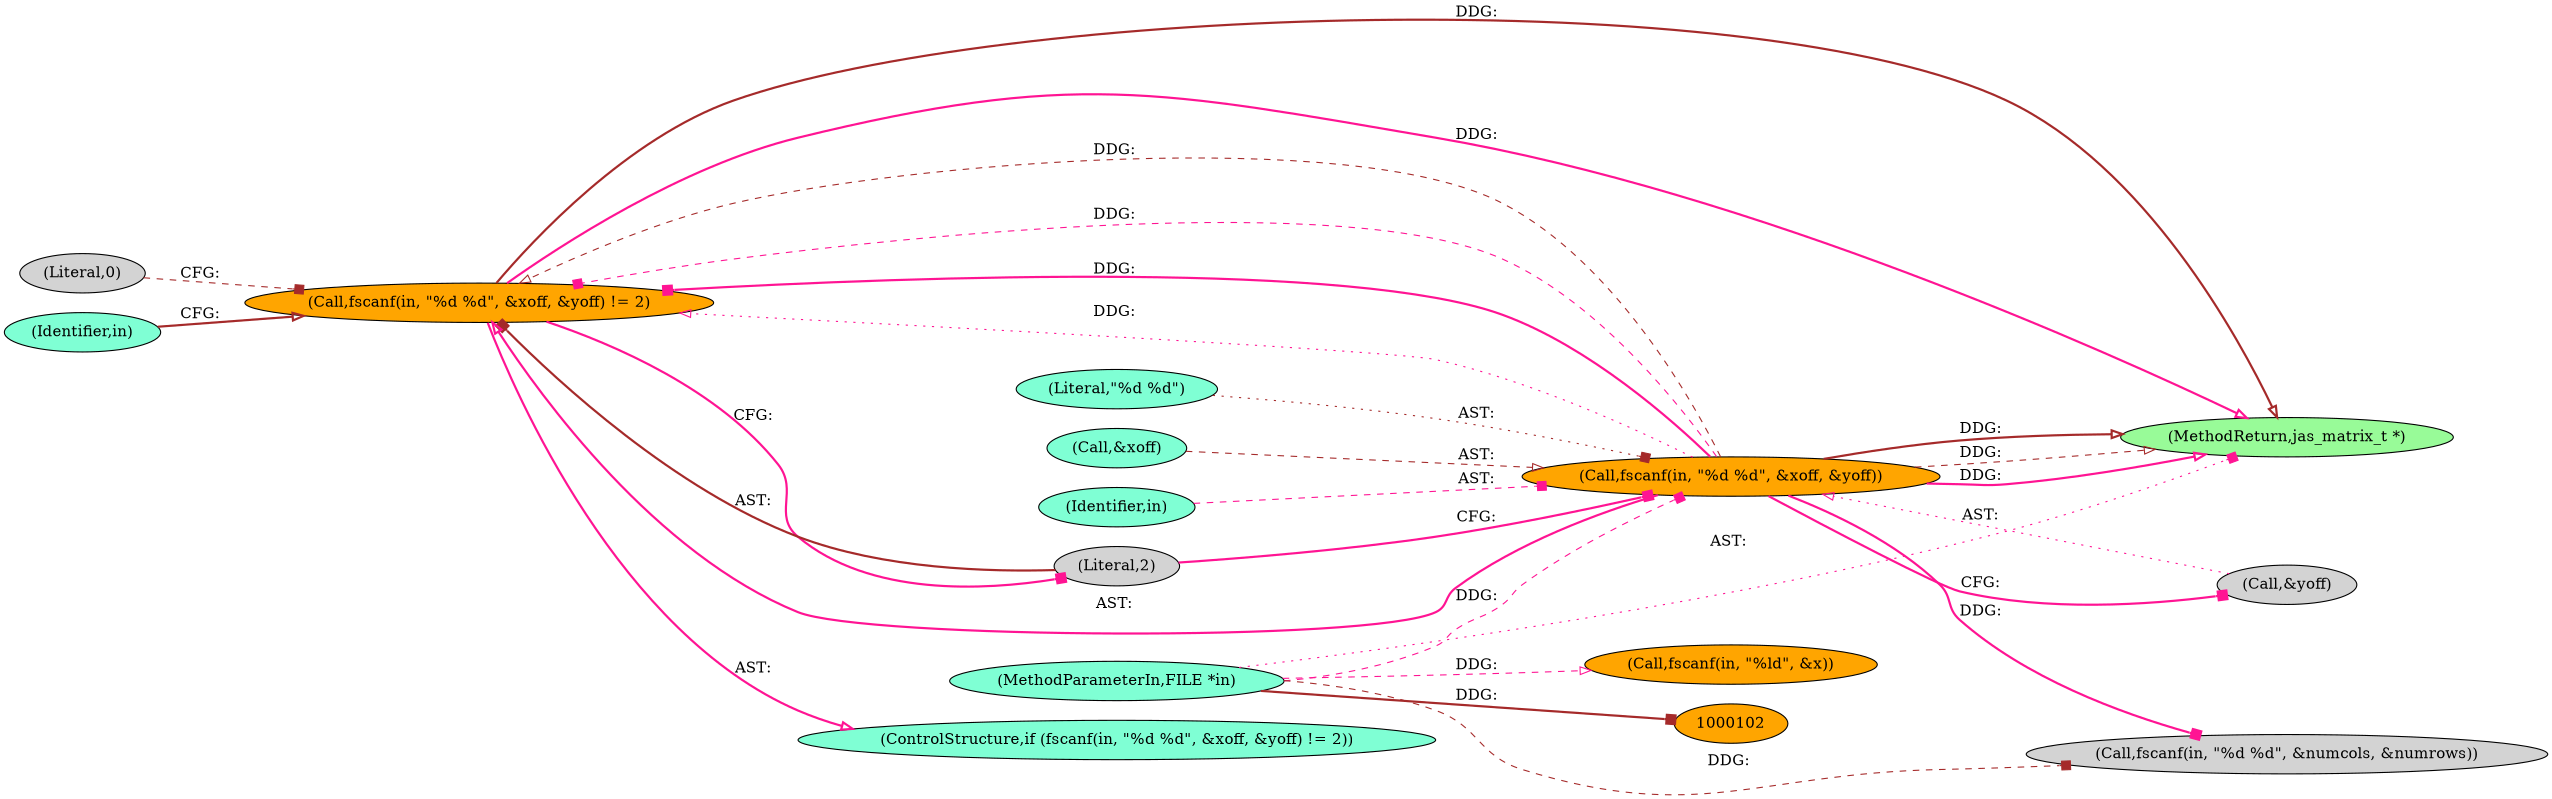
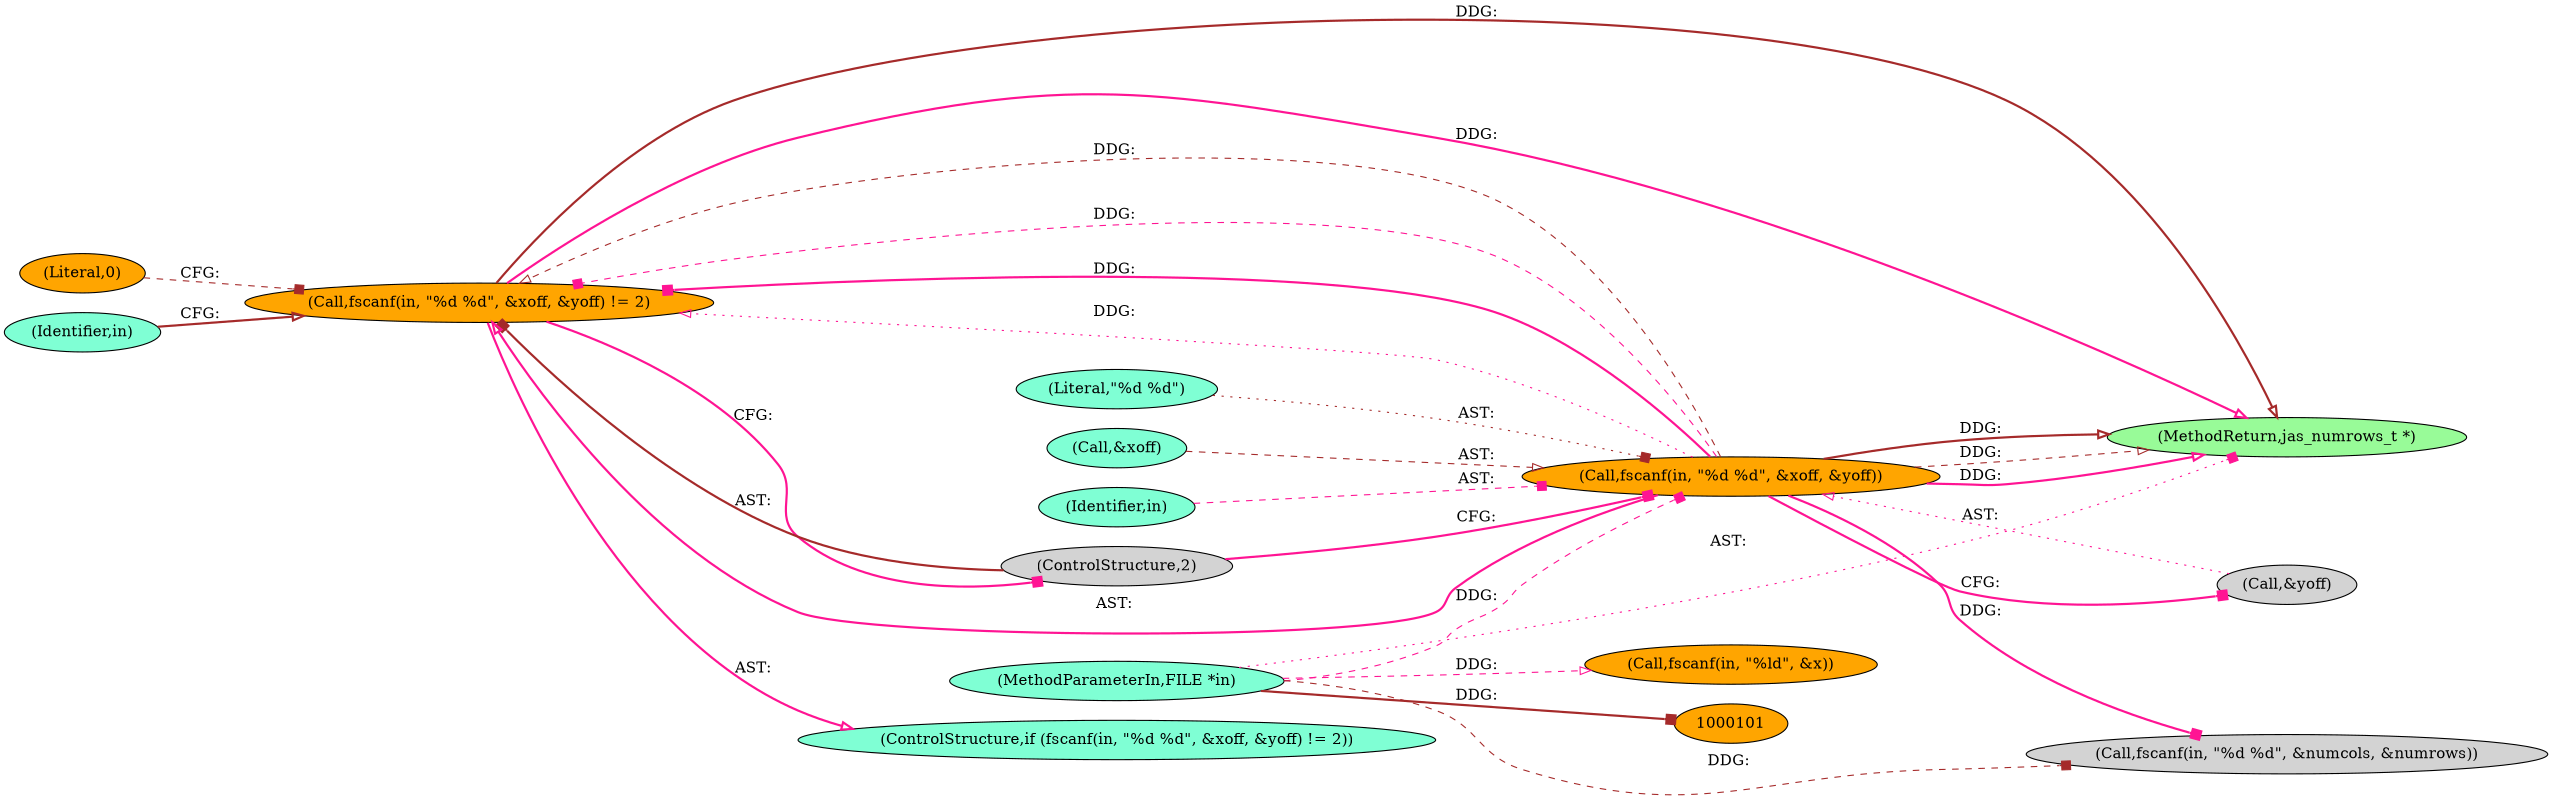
node "(Literal,0)": fillcolor lightgrey -> orange
node "(MethodReturn,jas_matrix_t *)": label "(MethodReturn,jas_matrix_t *)" -> "(MethodReturn,jas_numrows_t *)"
node "(Literal,2)": label "(Literal,2)" -> "(ControlStructure,2)"
node "1000102": label "1000102" -> "1000101"
